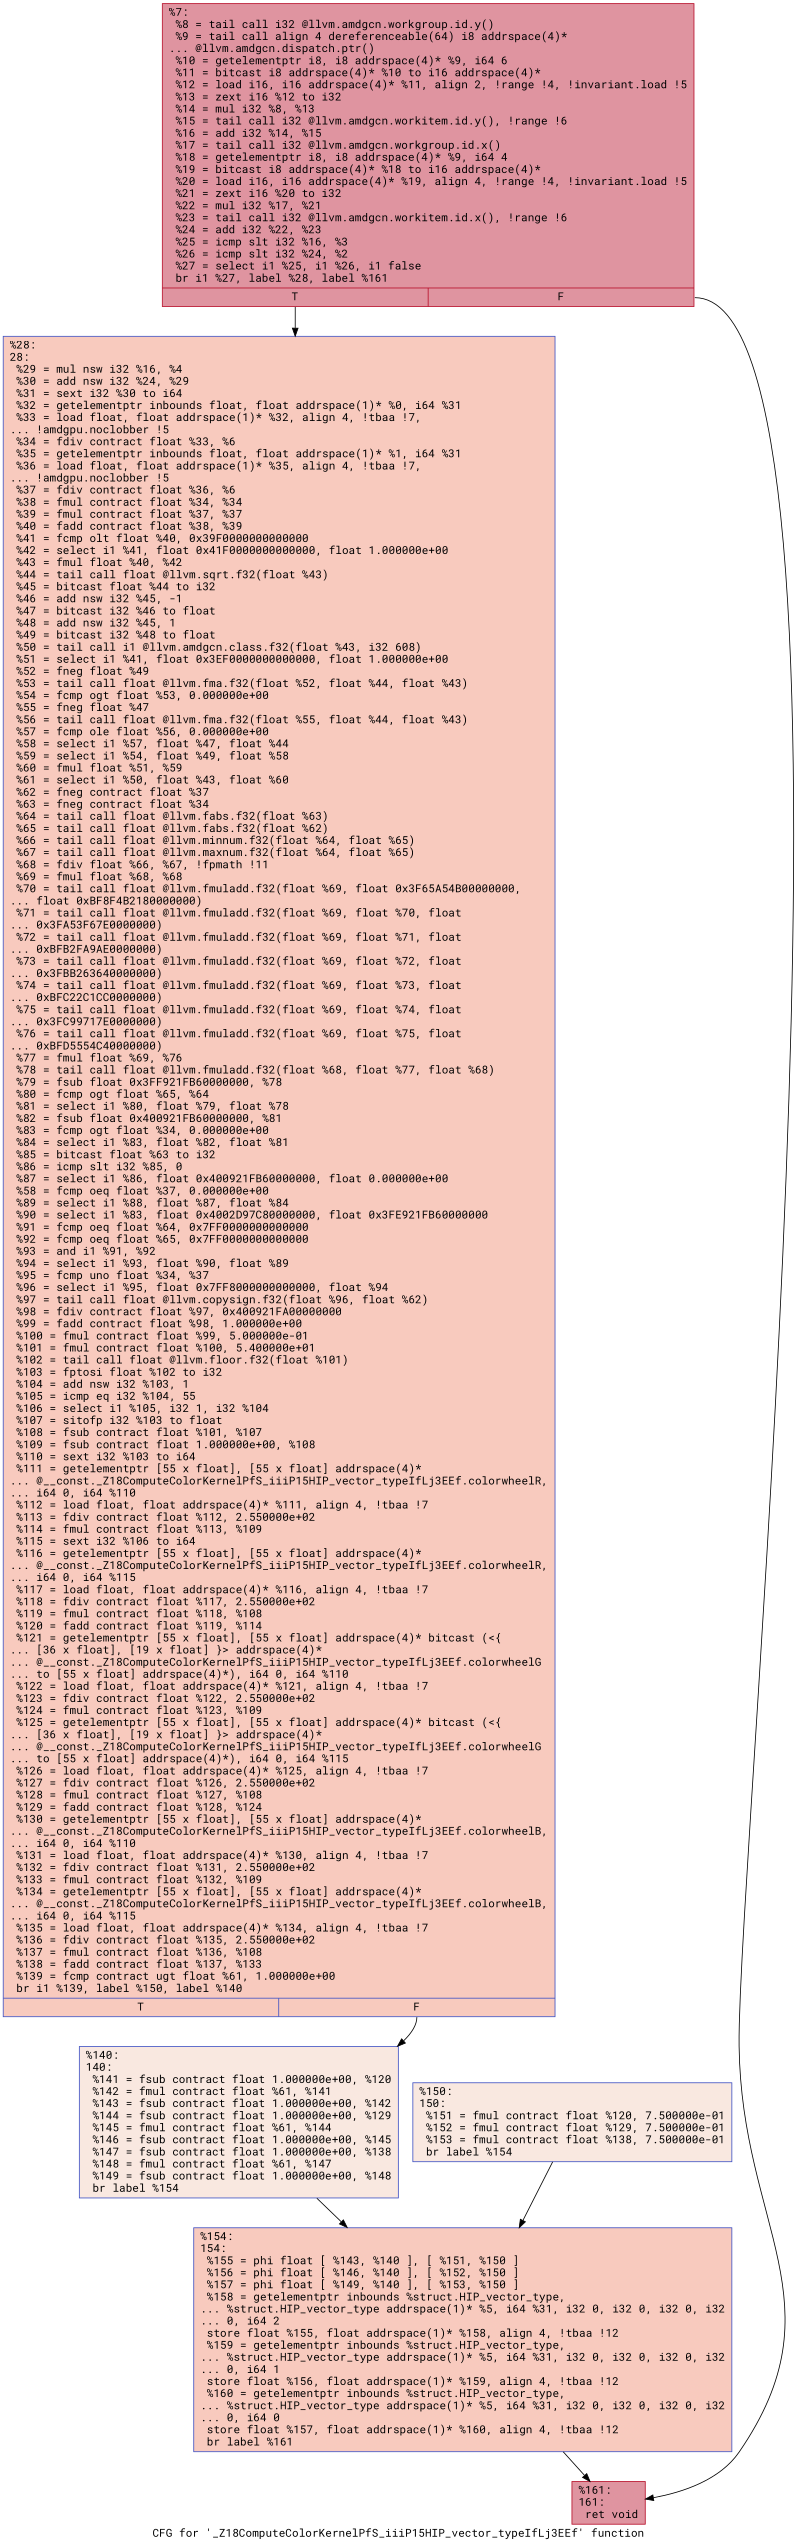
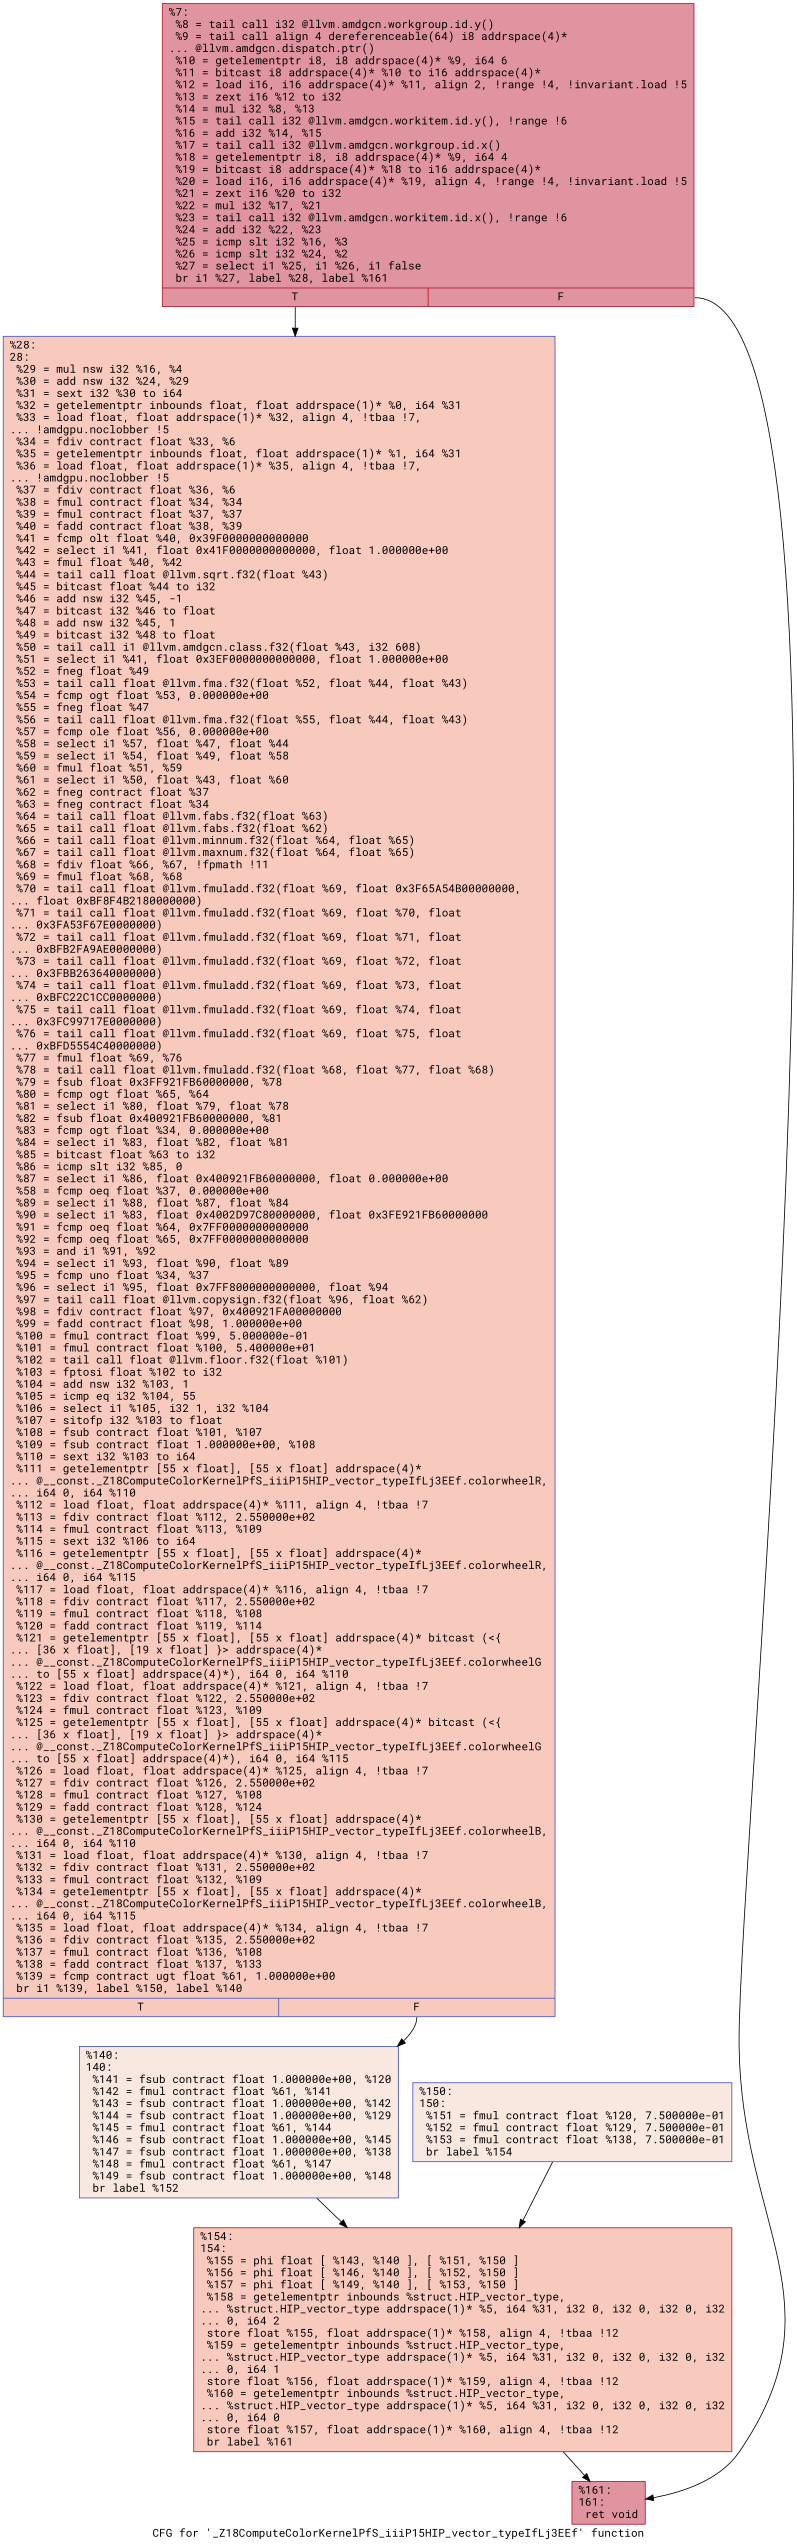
node "%140:": text "br label %154" -> "br label %152"
node "%154:": color #3d50c3ff -> #b70d28ff
